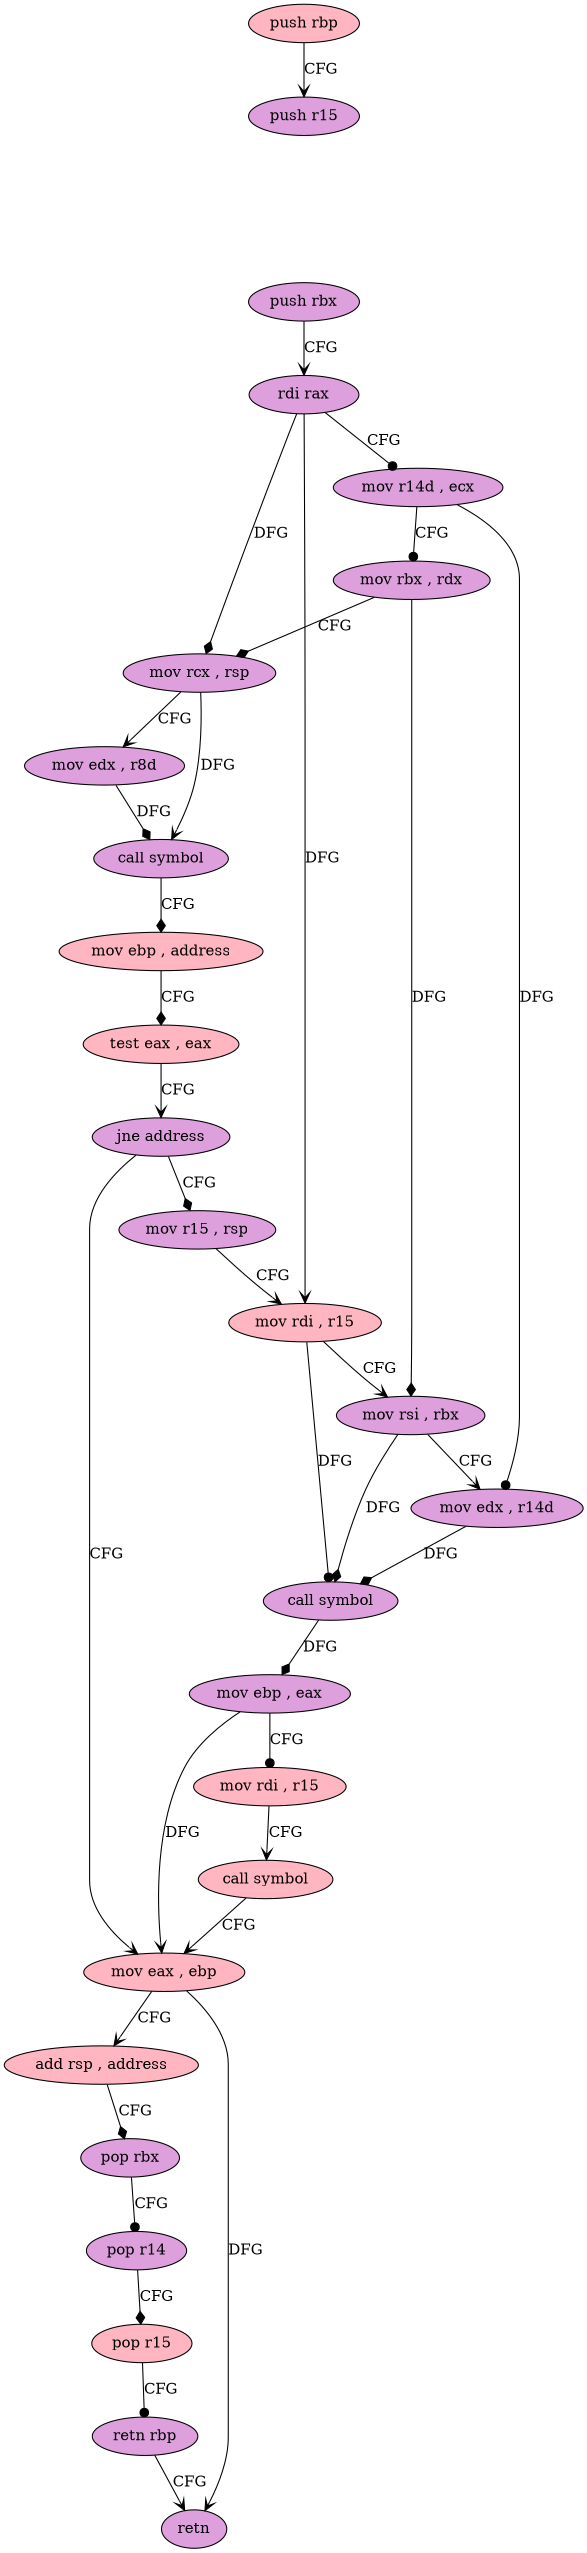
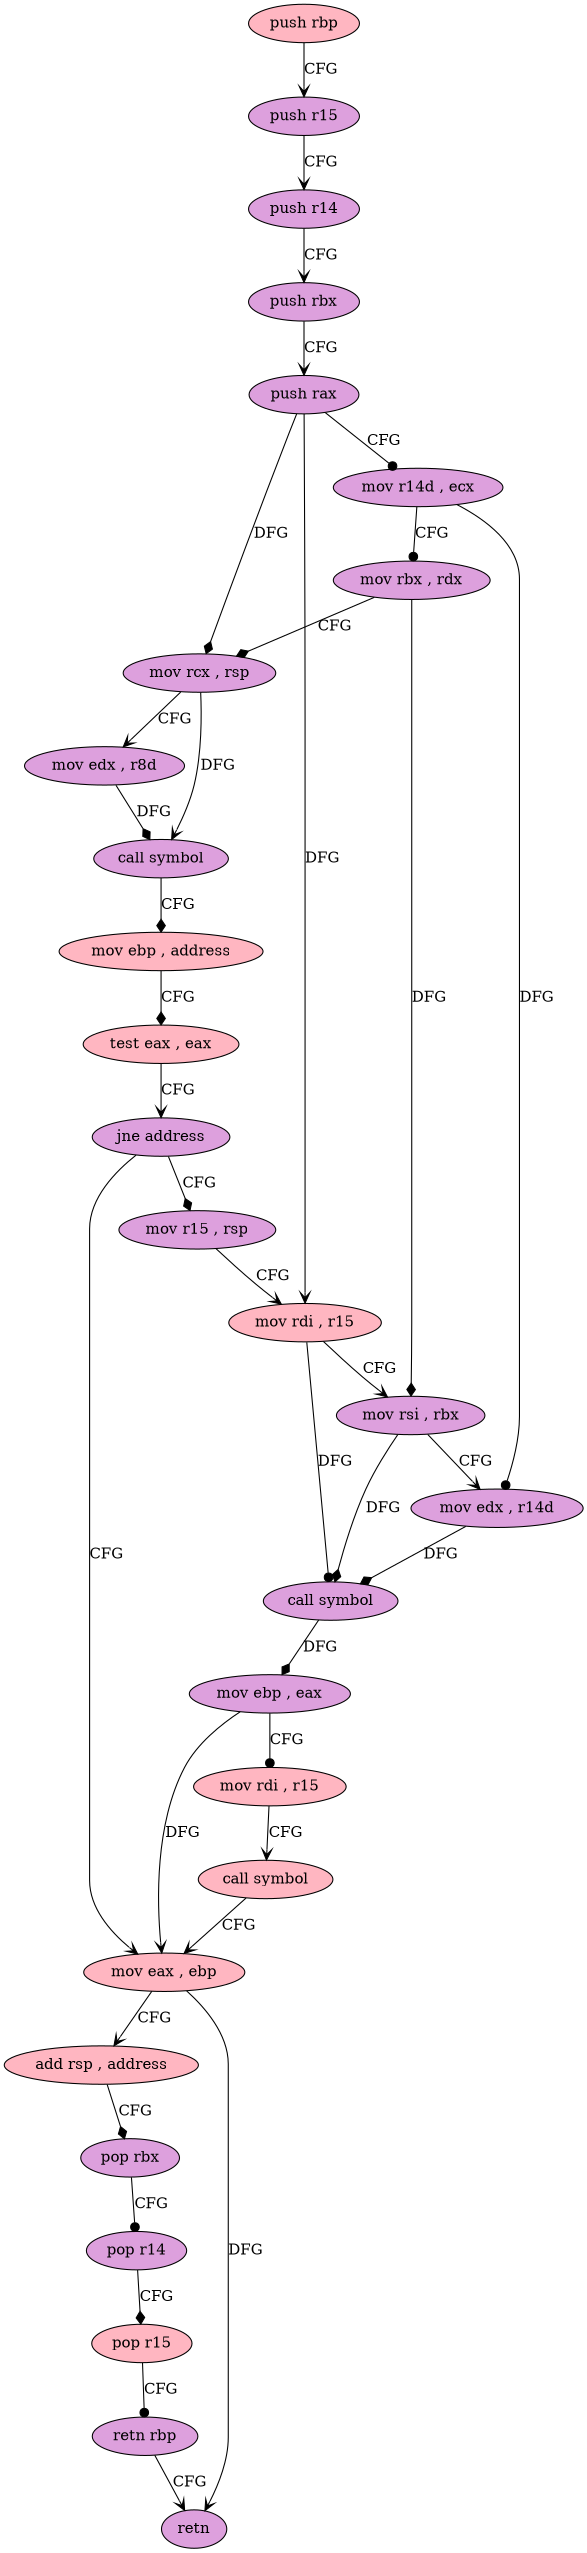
node "push r14": added
node "rdi rax": label "rdi rax" -> "push rax"
